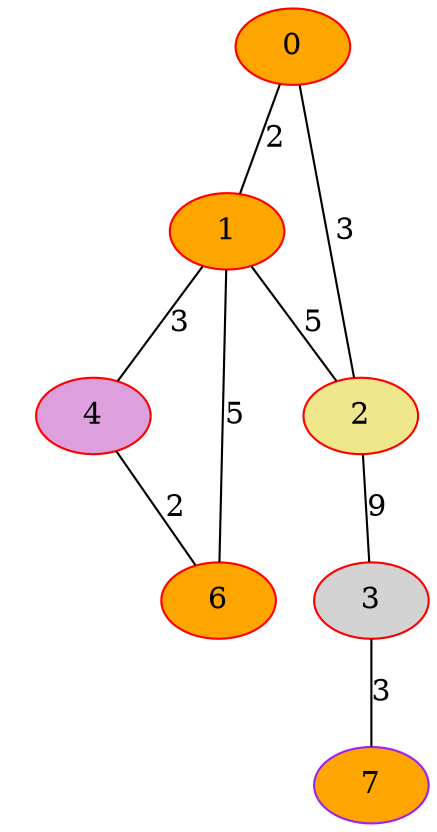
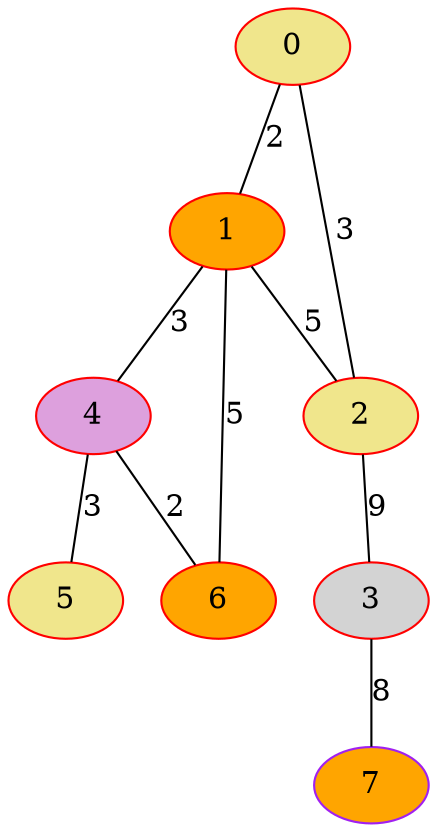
node "0": fillcolor orange -> khaki
node "5": added
edge "3" -- "7": label "3" -> "8"
